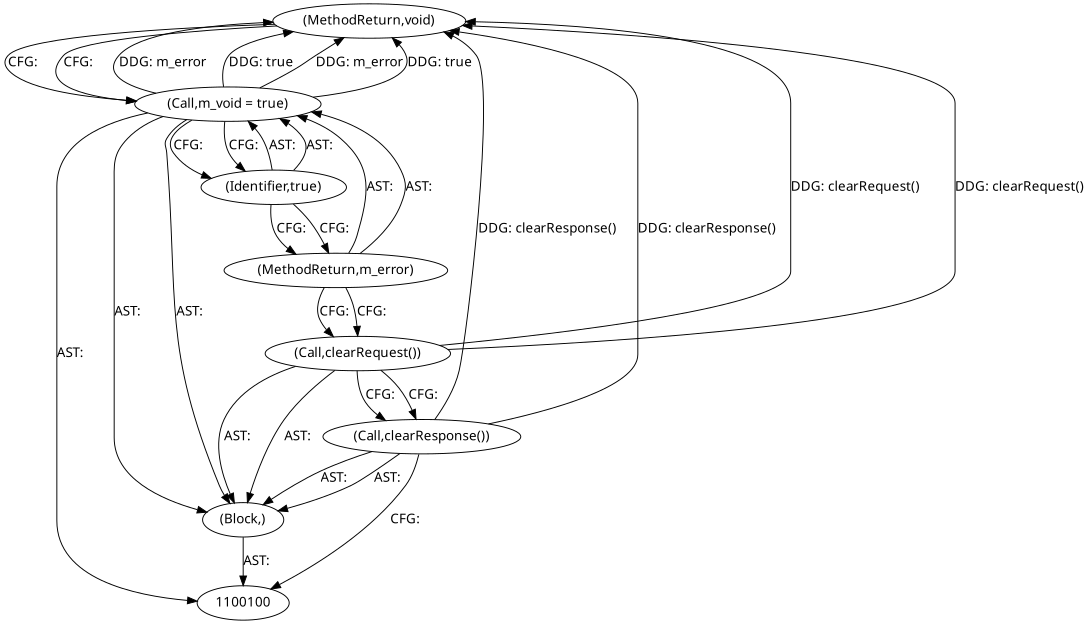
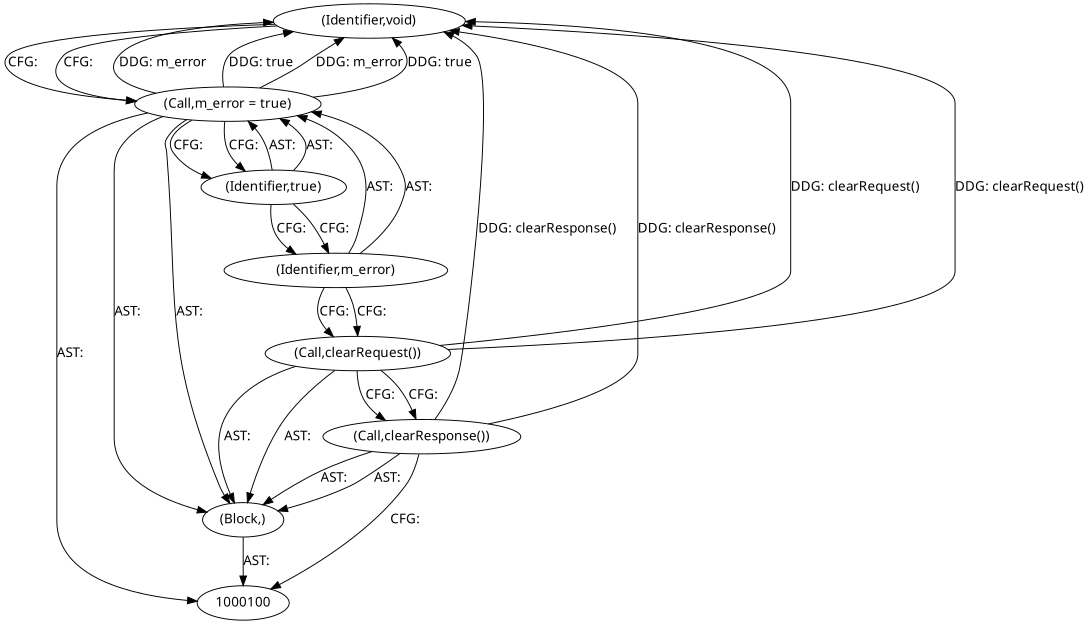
node "(MethodReturn,void)": label "(MethodReturn,void)" -> "(Identifier,void)"
node "(Call,m_void = true)": label "(Call,m_void = true)" -> "(Call,m_error = true)"
node "(MethodReturn,m_error)": label "(MethodReturn,m_error)" -> "(Identifier,m_error)"
node "1100100": label "1100100" -> "1000100"
